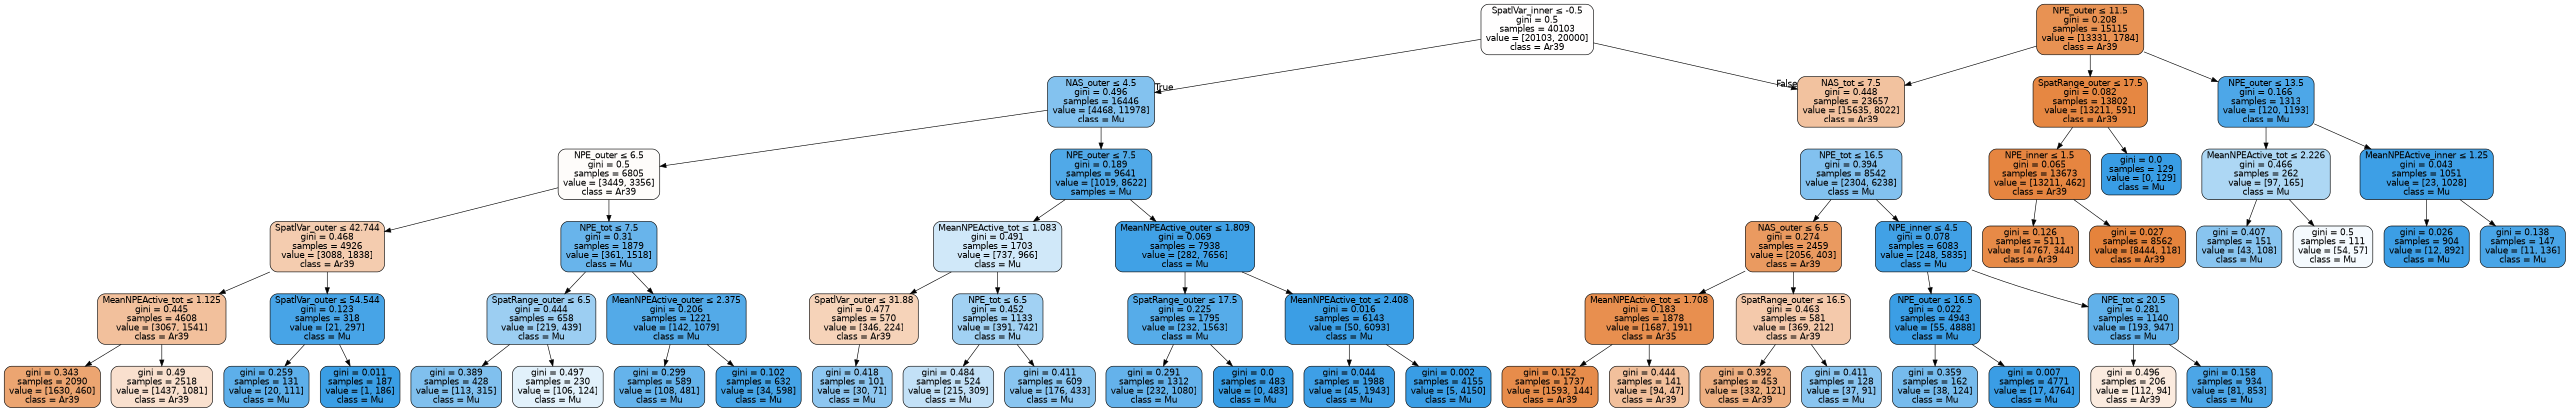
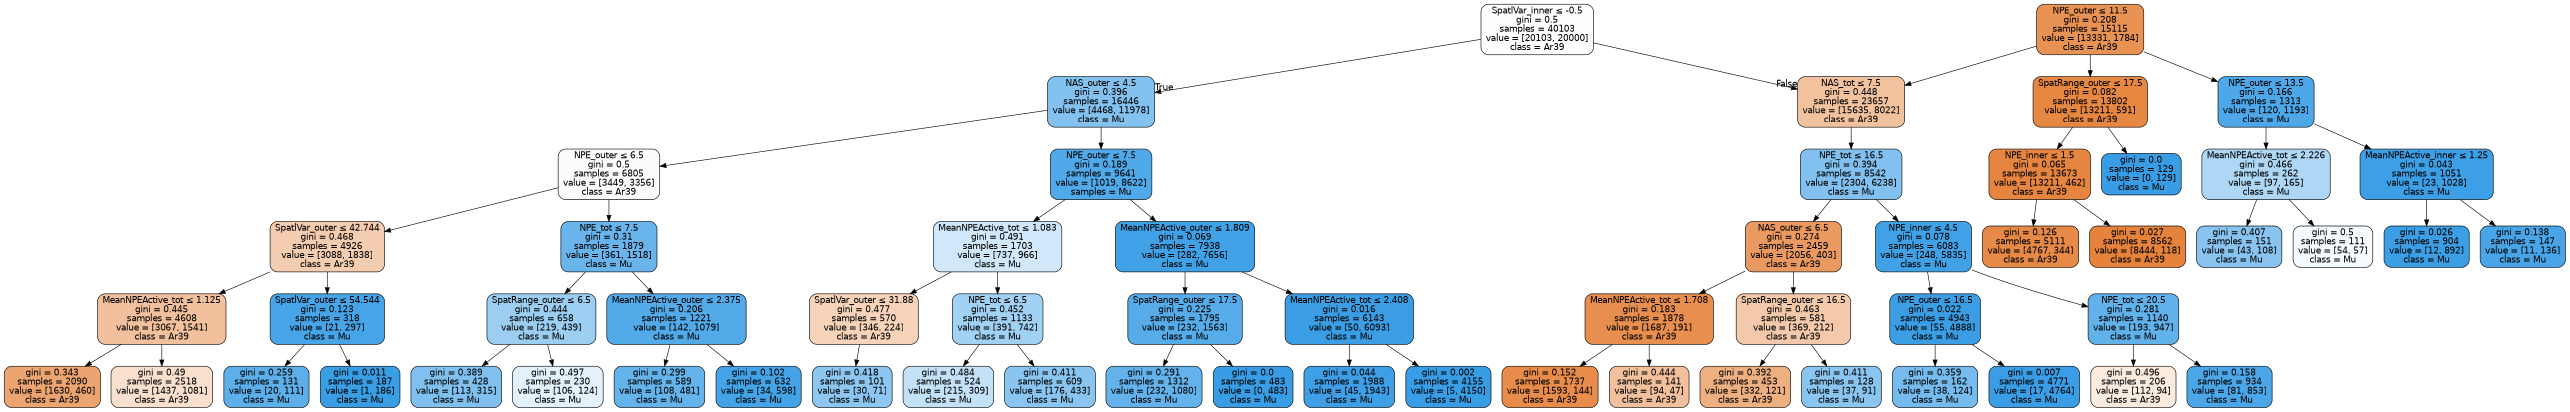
node "NAS_outer ≤ 4.5": text "gini = 0.496" -> "gini = 0.396"
edge "NAS_tot ≤ 7.5" -> "NPE_tot ≤ 16.5": added
node "MeanNPEActive_tot ≤ 1.708": text "class = Ar35" -> "class = Ar39"
